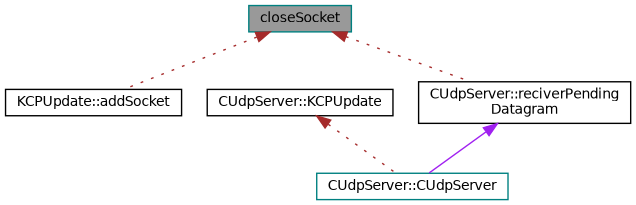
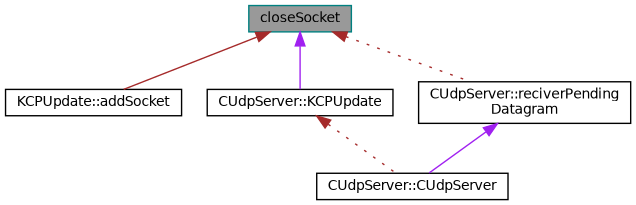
edge "KCPUpdate::addSocket" -> "closeSocket": style dotted -> solid
edge "CUdpServer::KCPUpdate" -> "closeSocket": added
node "CUdpServer::CUdpServer": color teal -> black
